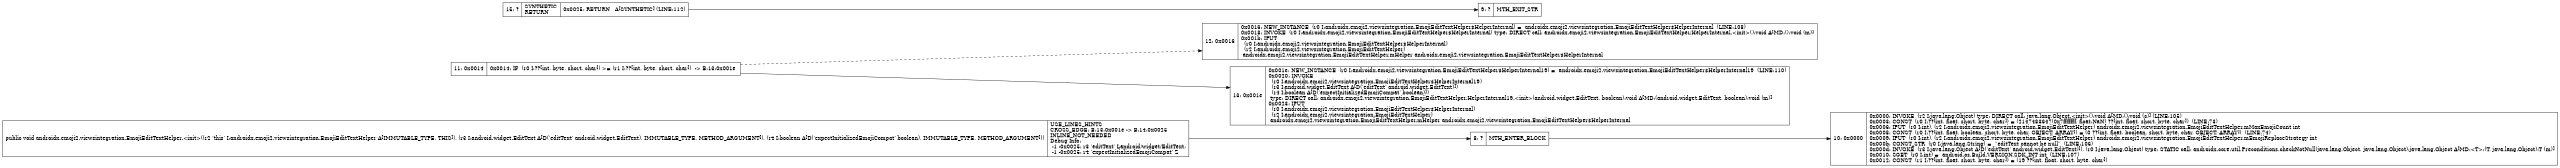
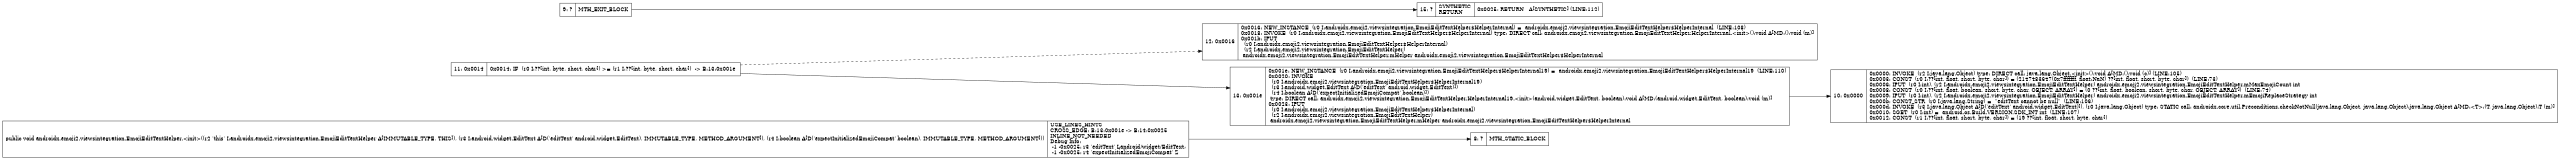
edge "15: ?" -> "9: ?": reversed
node "9: ?": text "MTH_EXIT_STR" -> "MTH_EXIT_BLOCK"
node "8: ?": text "MTH_ENTER_BLOCK" -> "MTH_STATIC_BLOCK"
edge "8: ?" -> "10: 0x0000": now "13: 0x001e" -> "10: 0x0000"
